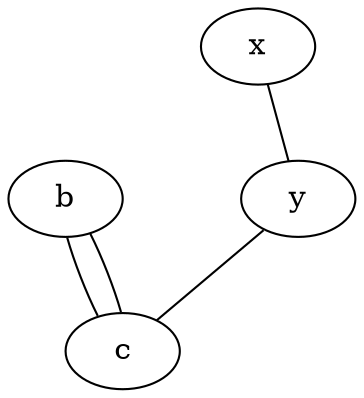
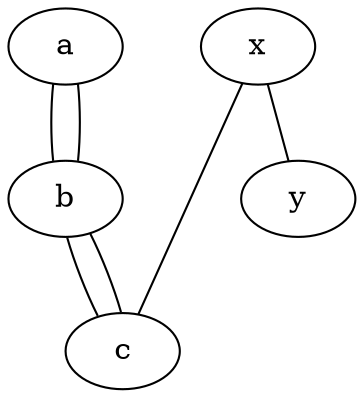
node "a": added
edge "y" -- "c": now "x" -- "c"
